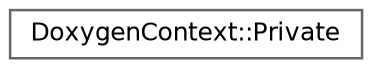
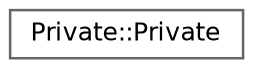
node "DoxygenContext::Private": label "DoxygenContext::Private" -> "Private::Private"
